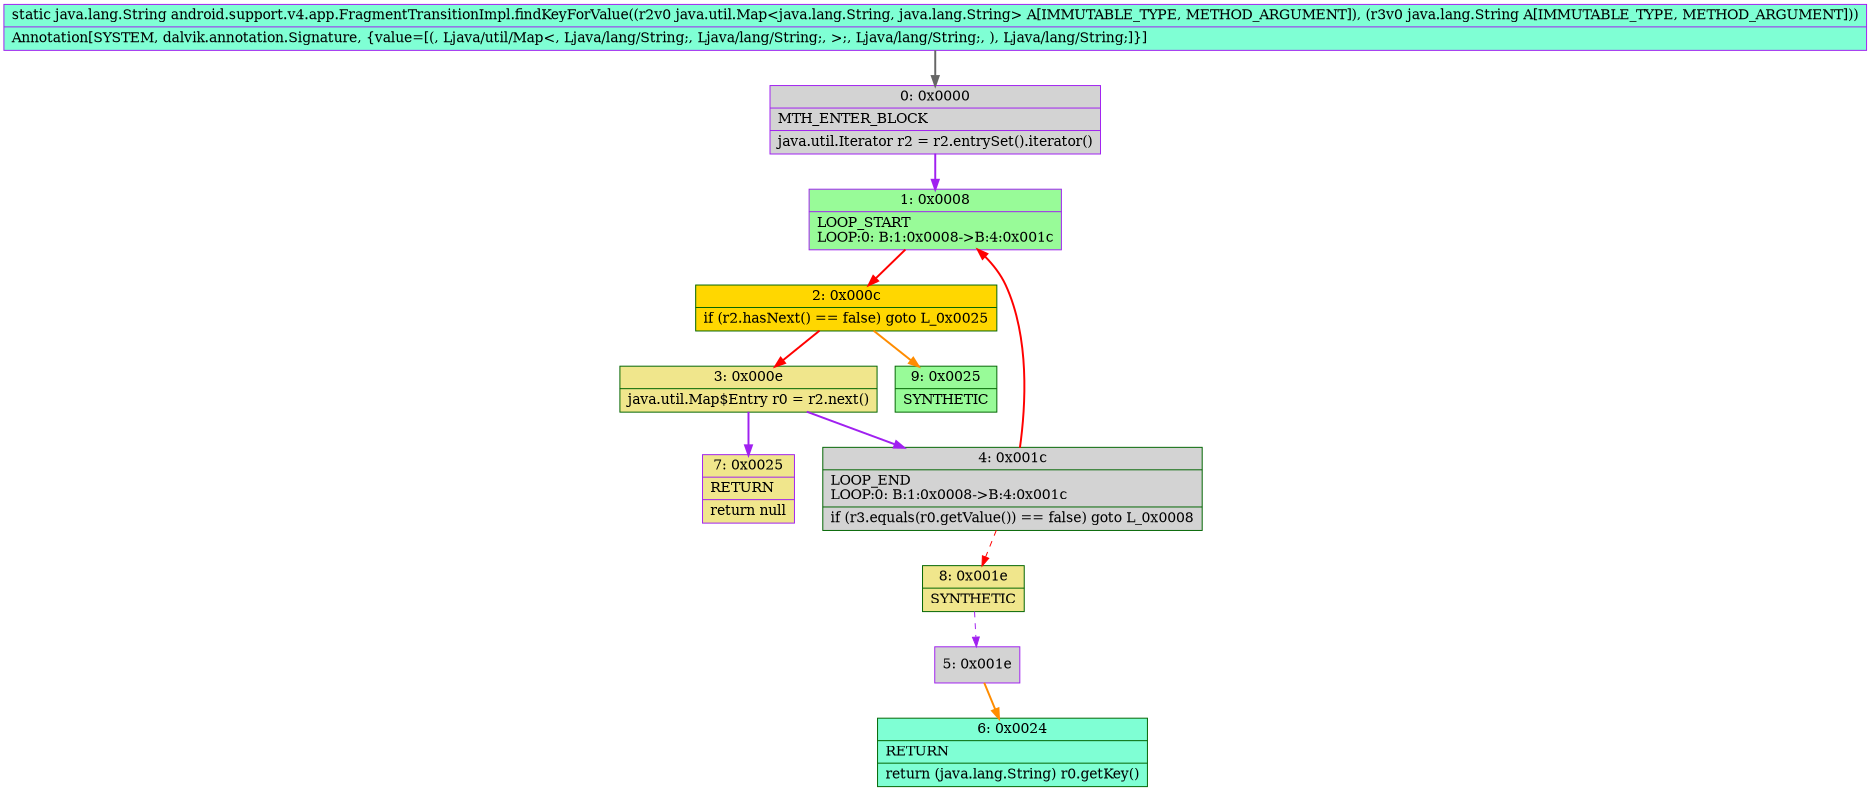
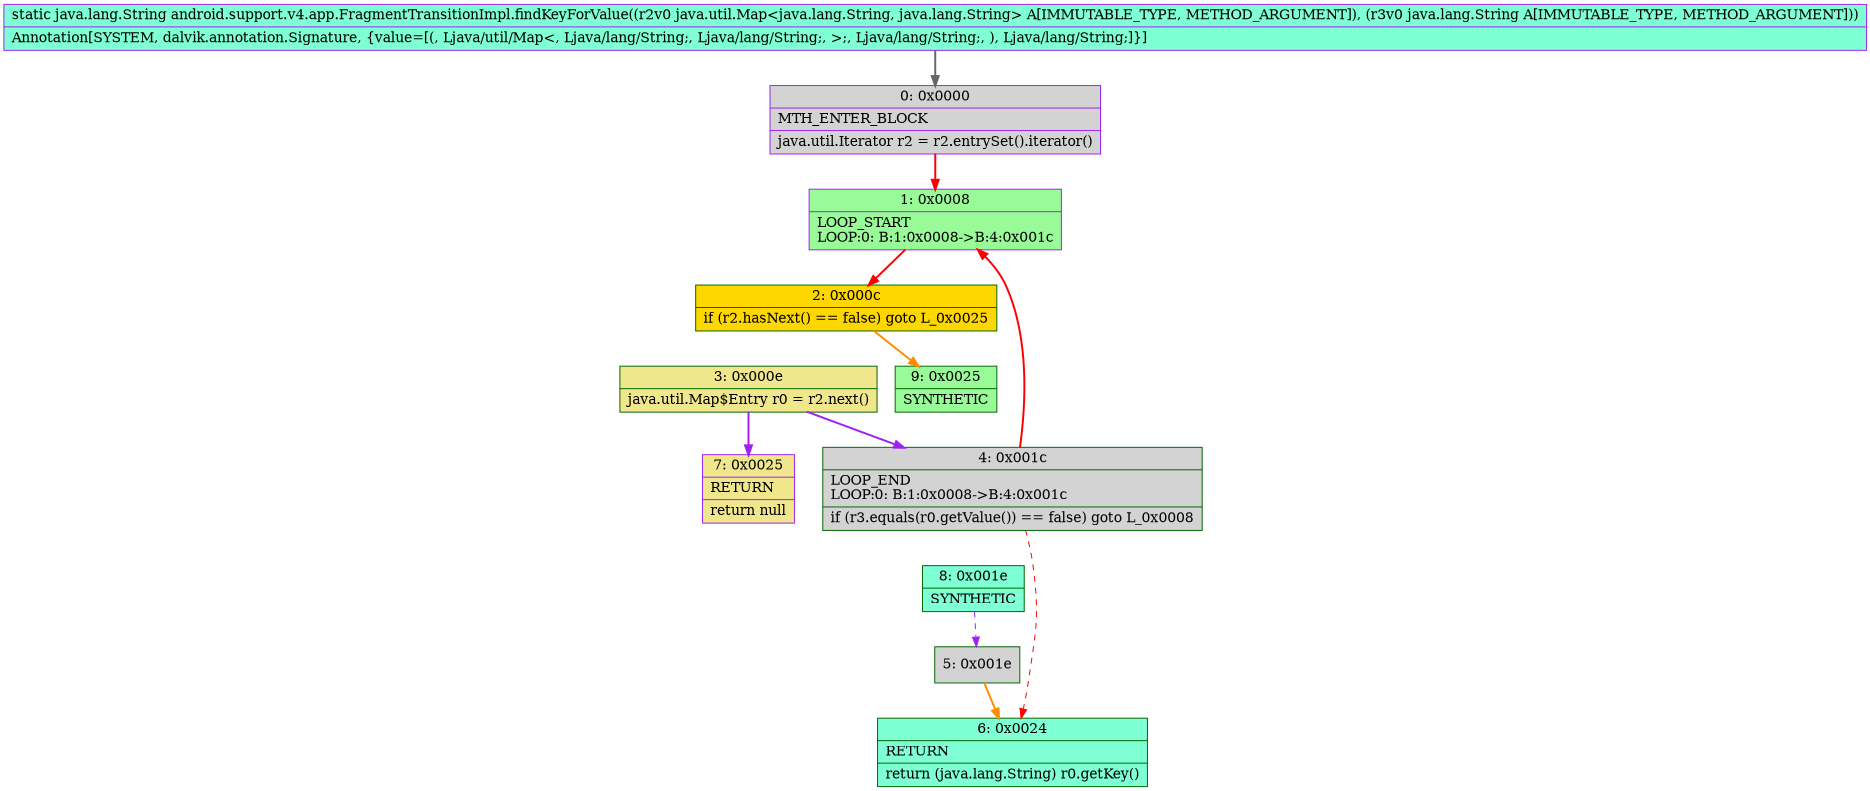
edge "0: 0x0000" -> "1: 0x0008": color purple -> red
edge "2: 0x000c" -> "3: 0x000e": removed
edge "4: 0x001c" -> "8: 0x001e": now "4: 0x001c" -> "6: 0x0024"
node "8: 0x001e": fillcolor khaki -> aquamarine
node "5: 0x001e": color purple -> darkgreen
